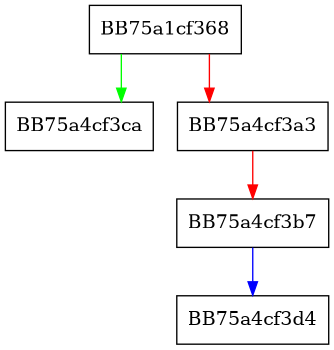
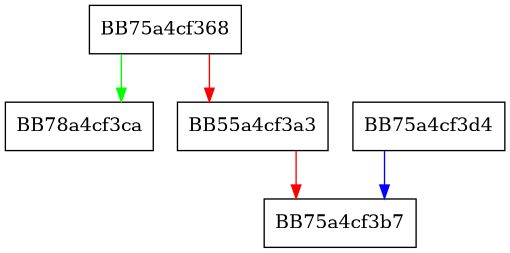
node "BB75a1cf368": label "BB75a1cf368" -> "BB75a4cf368"
node "BB75a4cf3ca": label "BB75a4cf3ca" -> "BB78a4cf3ca"
node "BB75a4cf3a3": label "BB75a4cf3a3" -> "BB55a4cf3a3"
edge "BB75a4cf3b7" -> "BB75a4cf3d4": reversed
